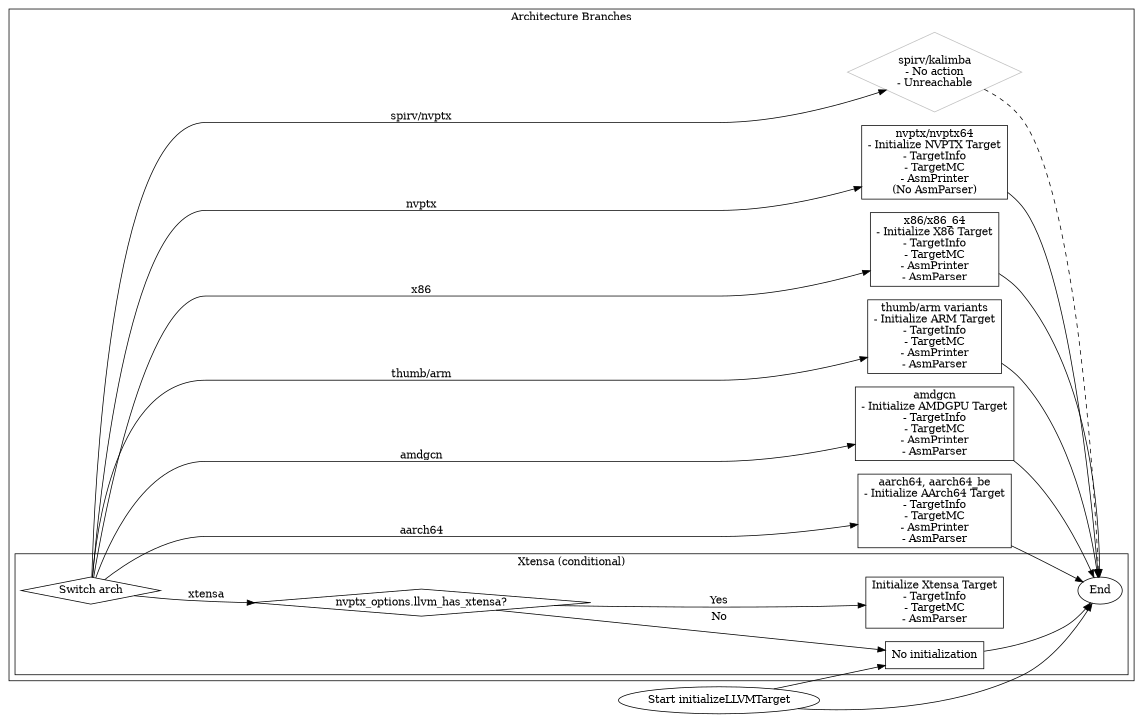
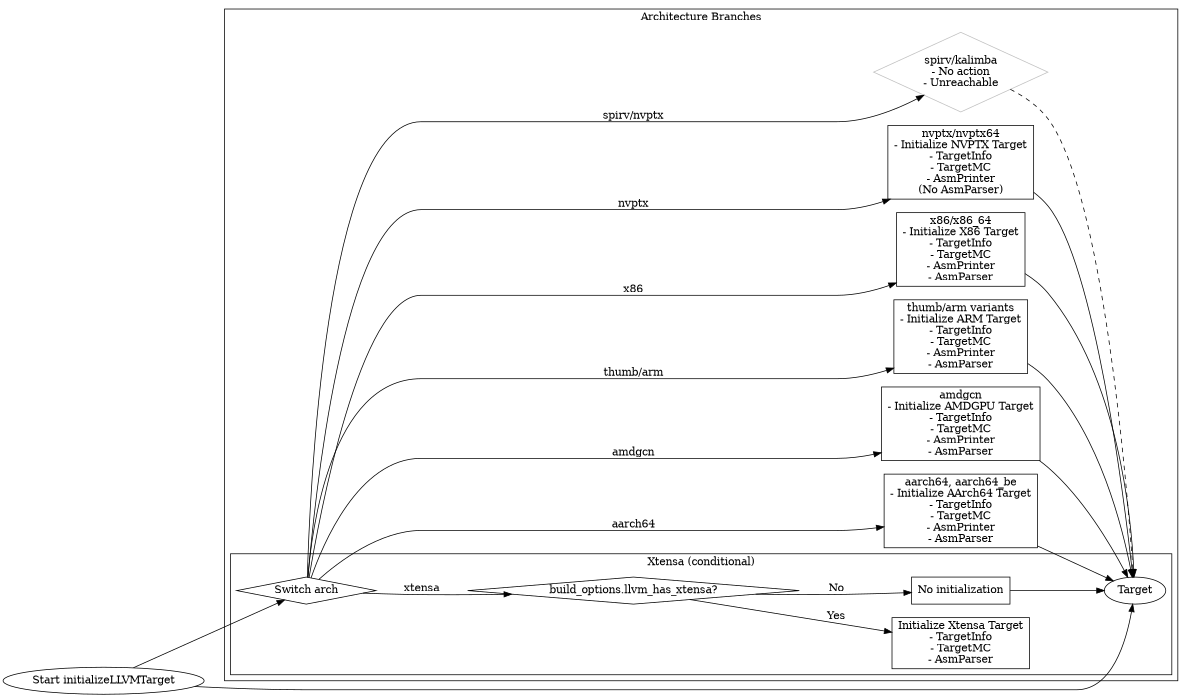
node "End": label "End" -> "Target"
node "nvptx_options.llvm_has_xtensa?": label "nvptx_options.llvm_has_xtensa?" -> "build_options.llvm_has_xtensa?"
edge "Start initializeLLVMTarget" -> "No initialization": now "Start initializeLLVMTarget" -> "Switch arch"
